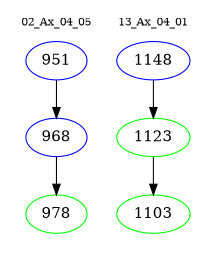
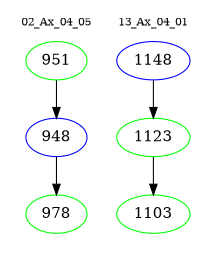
node "951": color blue -> green
node "968": label "968" -> "948"
